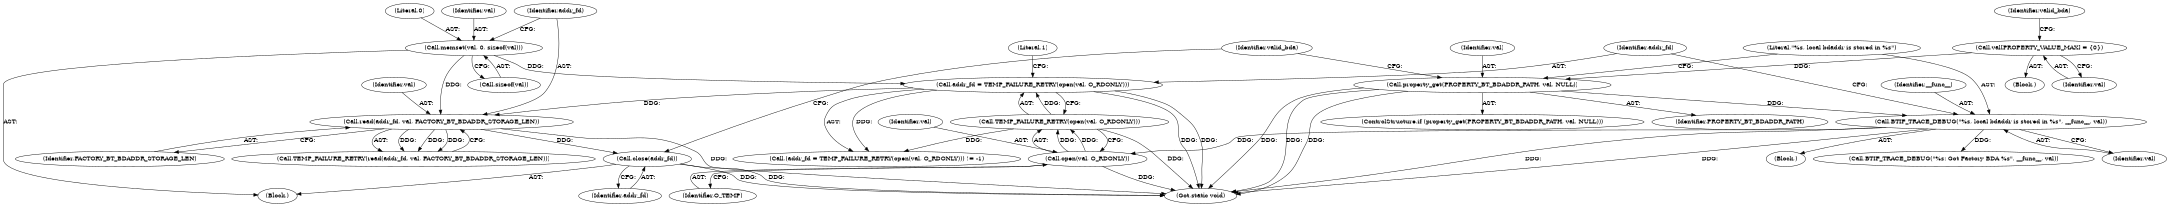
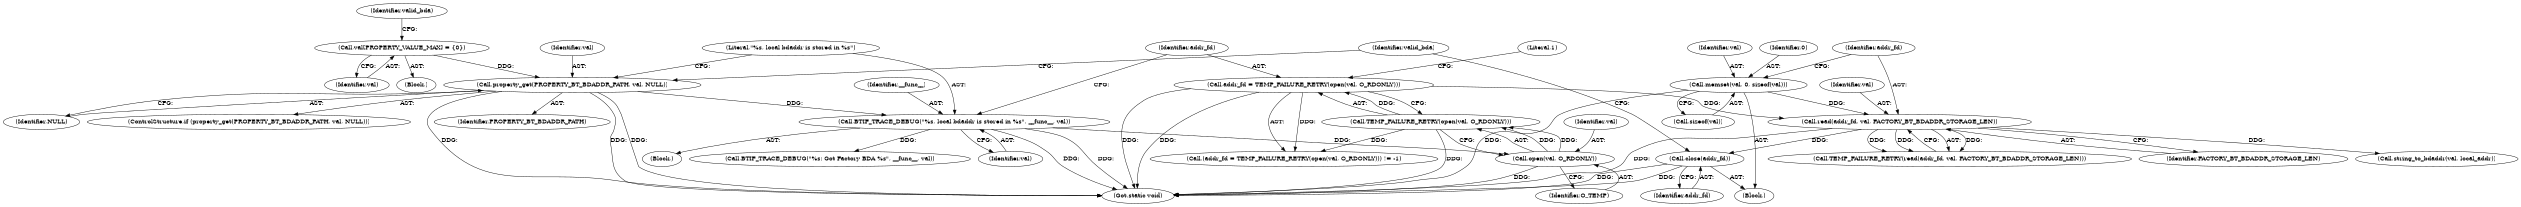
node "(Literal,0)": label "(Literal,0)" -> "(Identifier,0)"
edge "(Call,memset(val, 0, sizeof(val)))" -> "(Call,addr_fd = TEMP_FAILURE_RETRY(open(val, O_RDONLY)))": now "(Call,memset(val, 0, sizeof(val)))" -> "(Got,static void)"
node "(Identifier,NULL)": added
node "(Call,string_to_bdaddr(val, local_addr))": added
